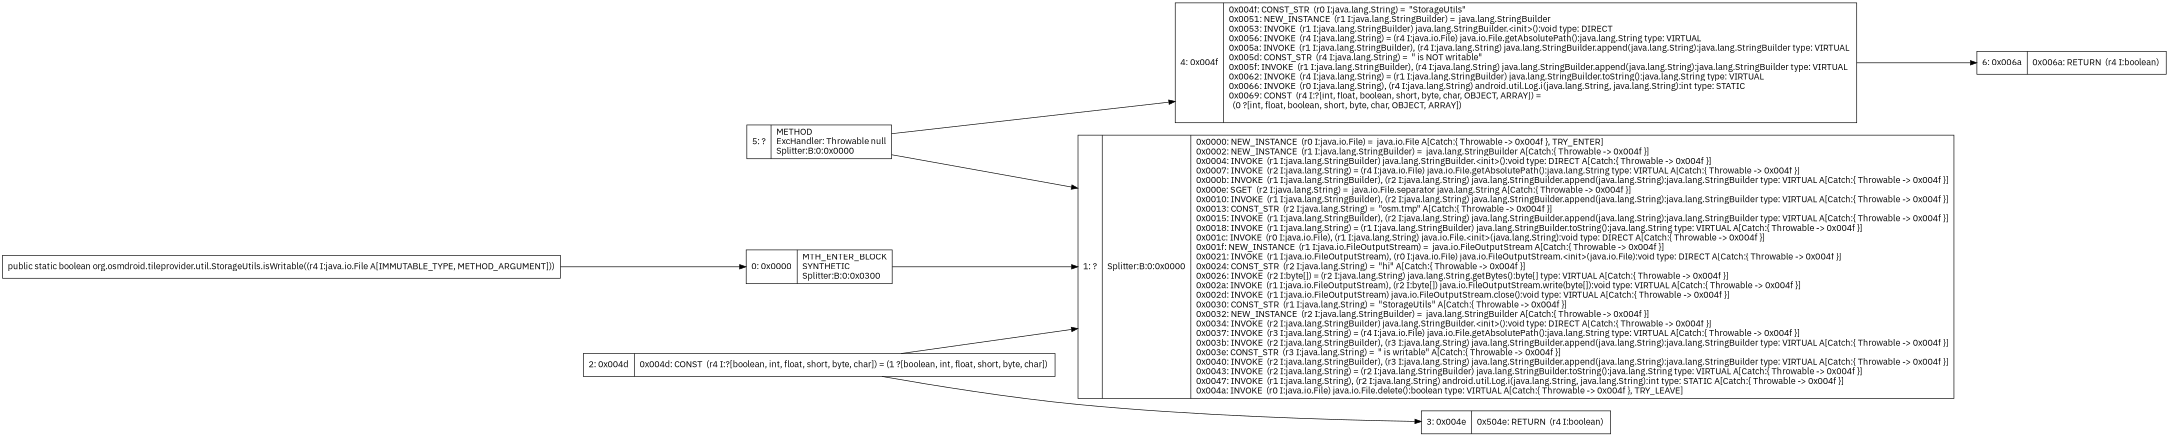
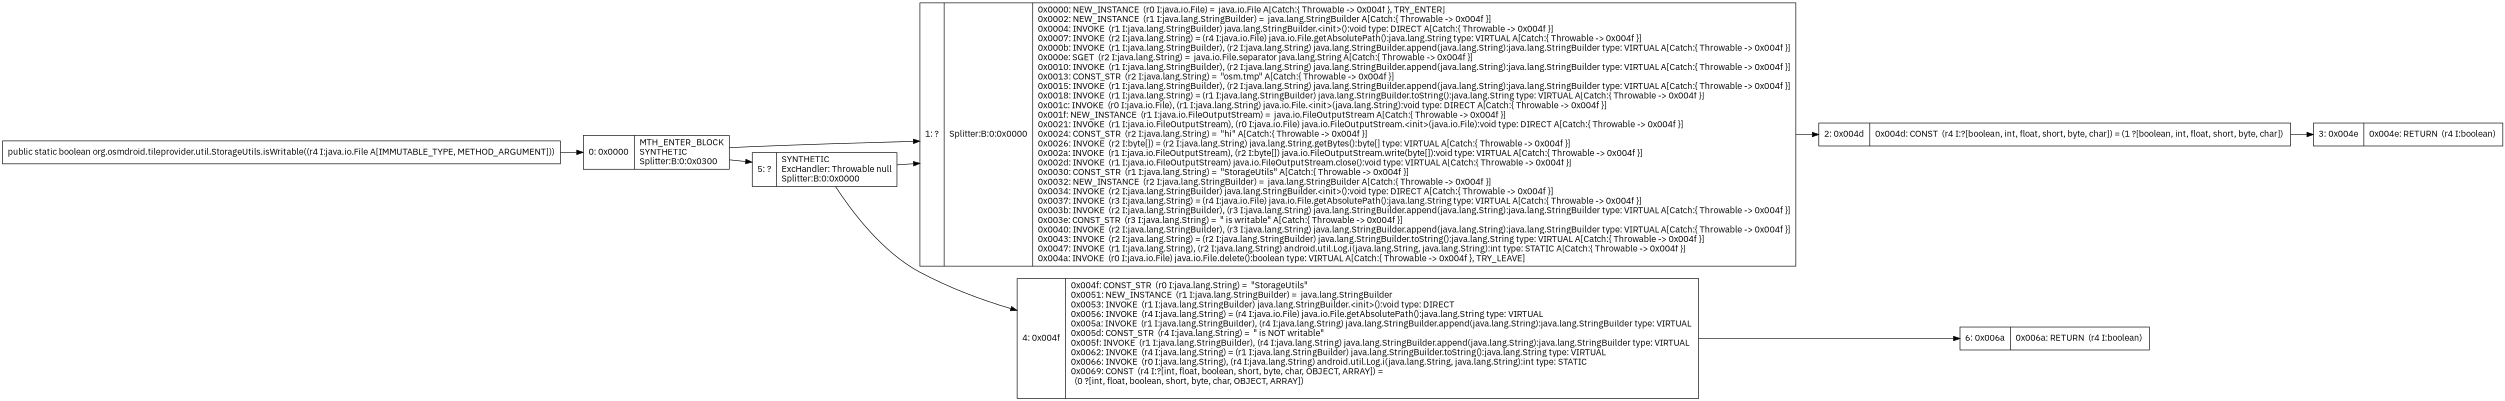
node "5: ?": text "METHOD" -> "SYNTHETIC"
edge "0: 0x0000" -> "5: ?": added
edge "2: 0x004d" -> "1: ?": reversed
node "3: 0x004e": text "0x504e: RETURN  (r4 I:boolean)" -> "0x004e: RETURN  (r4 I:boolean)"
